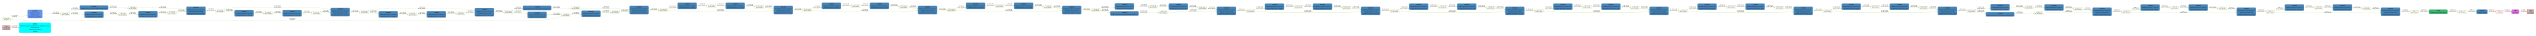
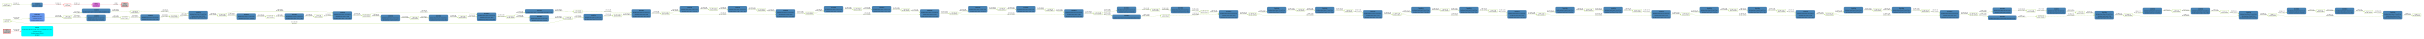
node "Pooling": removed
